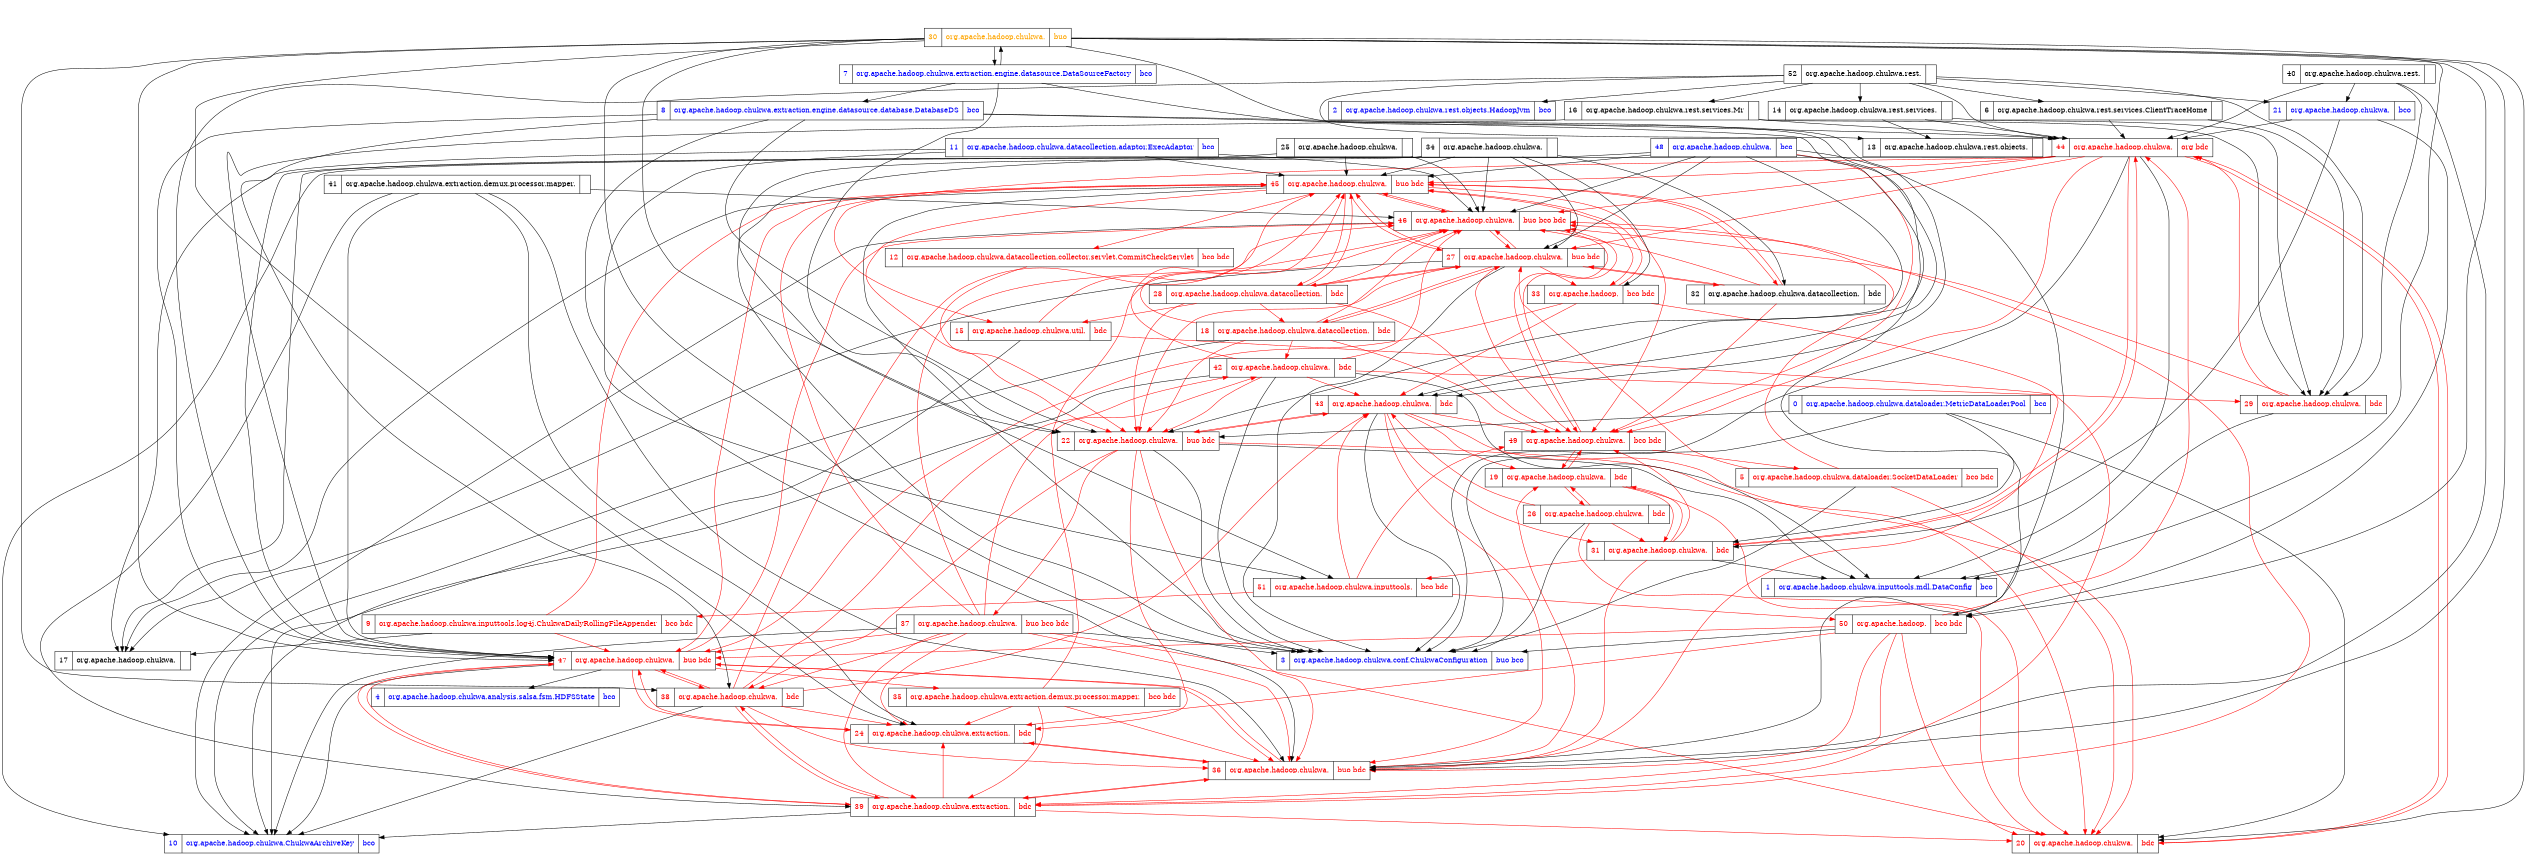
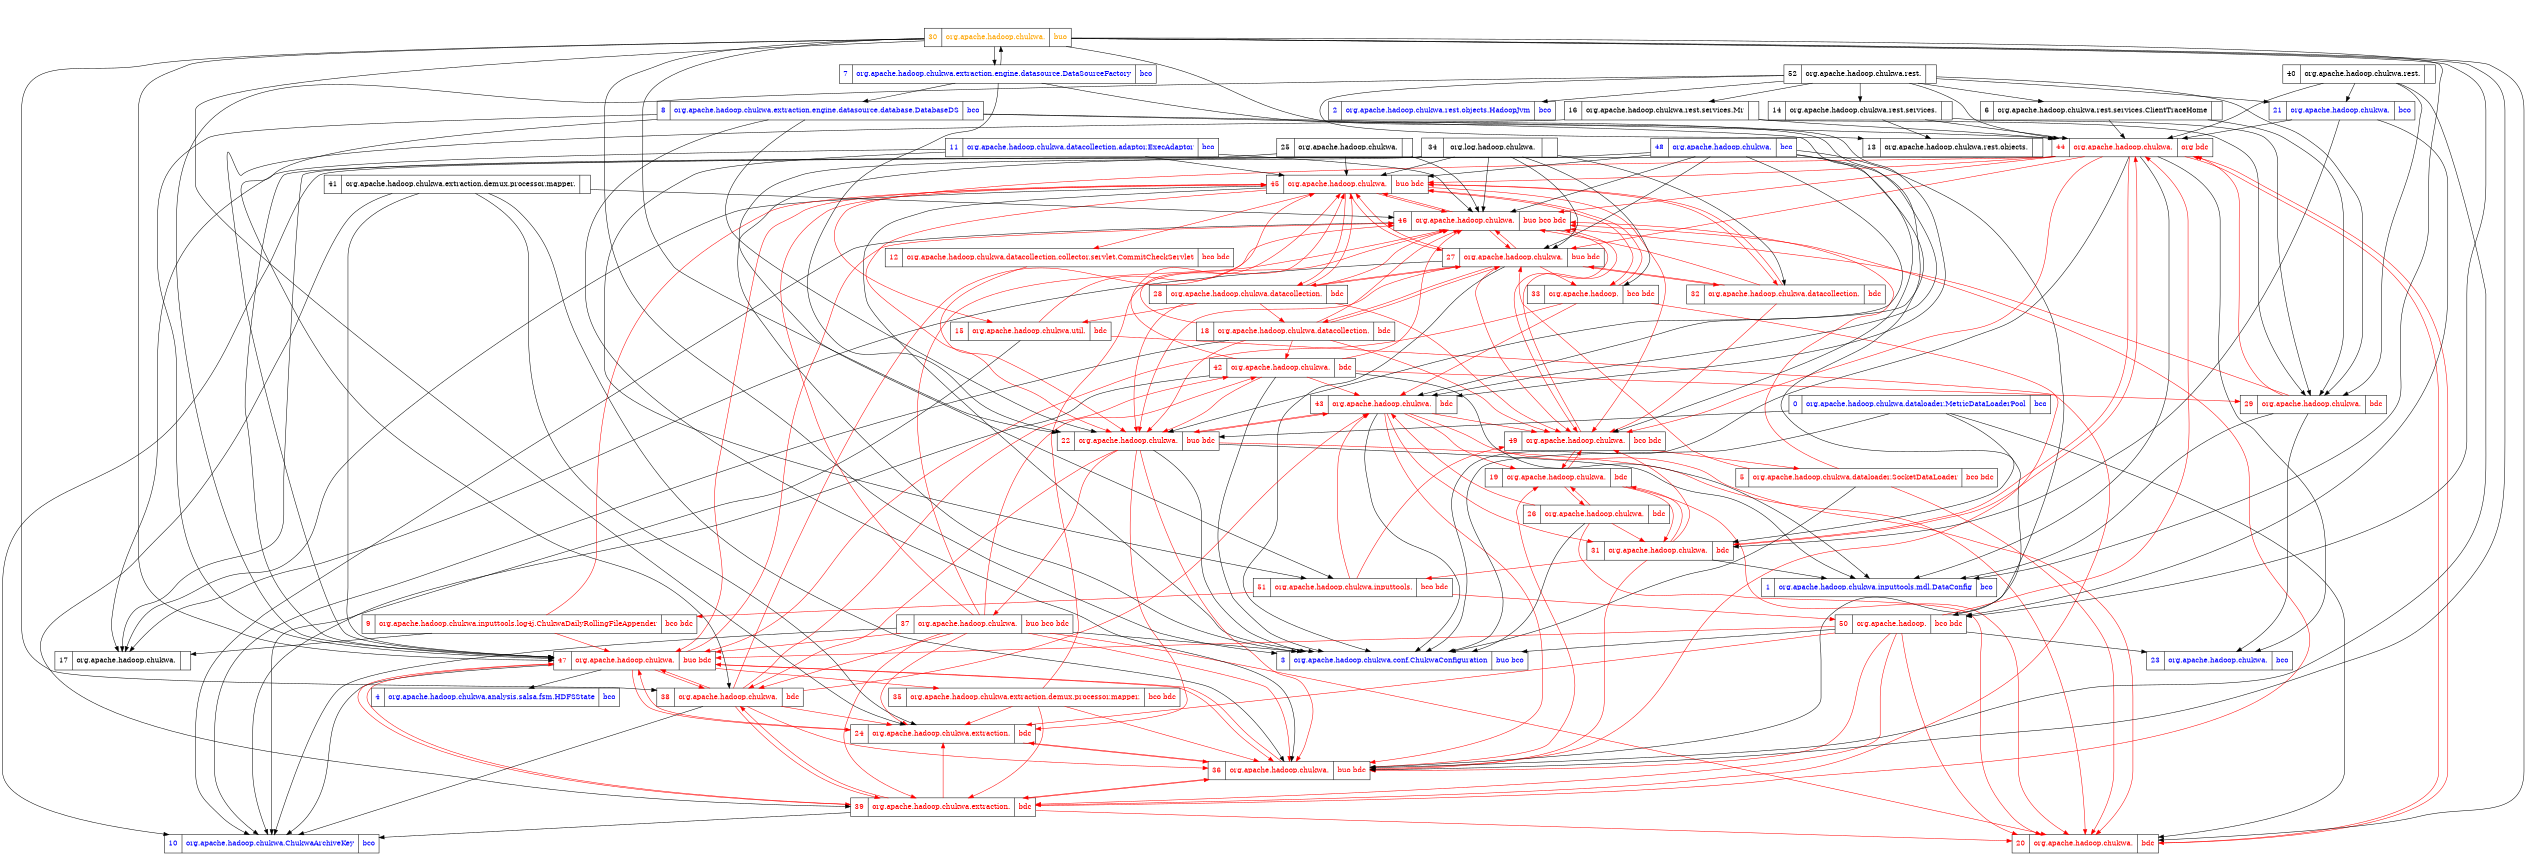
node "34": text "org.apache.hadoop.chukwa." -> "org.log.hadoop.chukwa."
node "32": fontcolor black -> red
edge "48" -> "49": color red -> black
node "23": added
